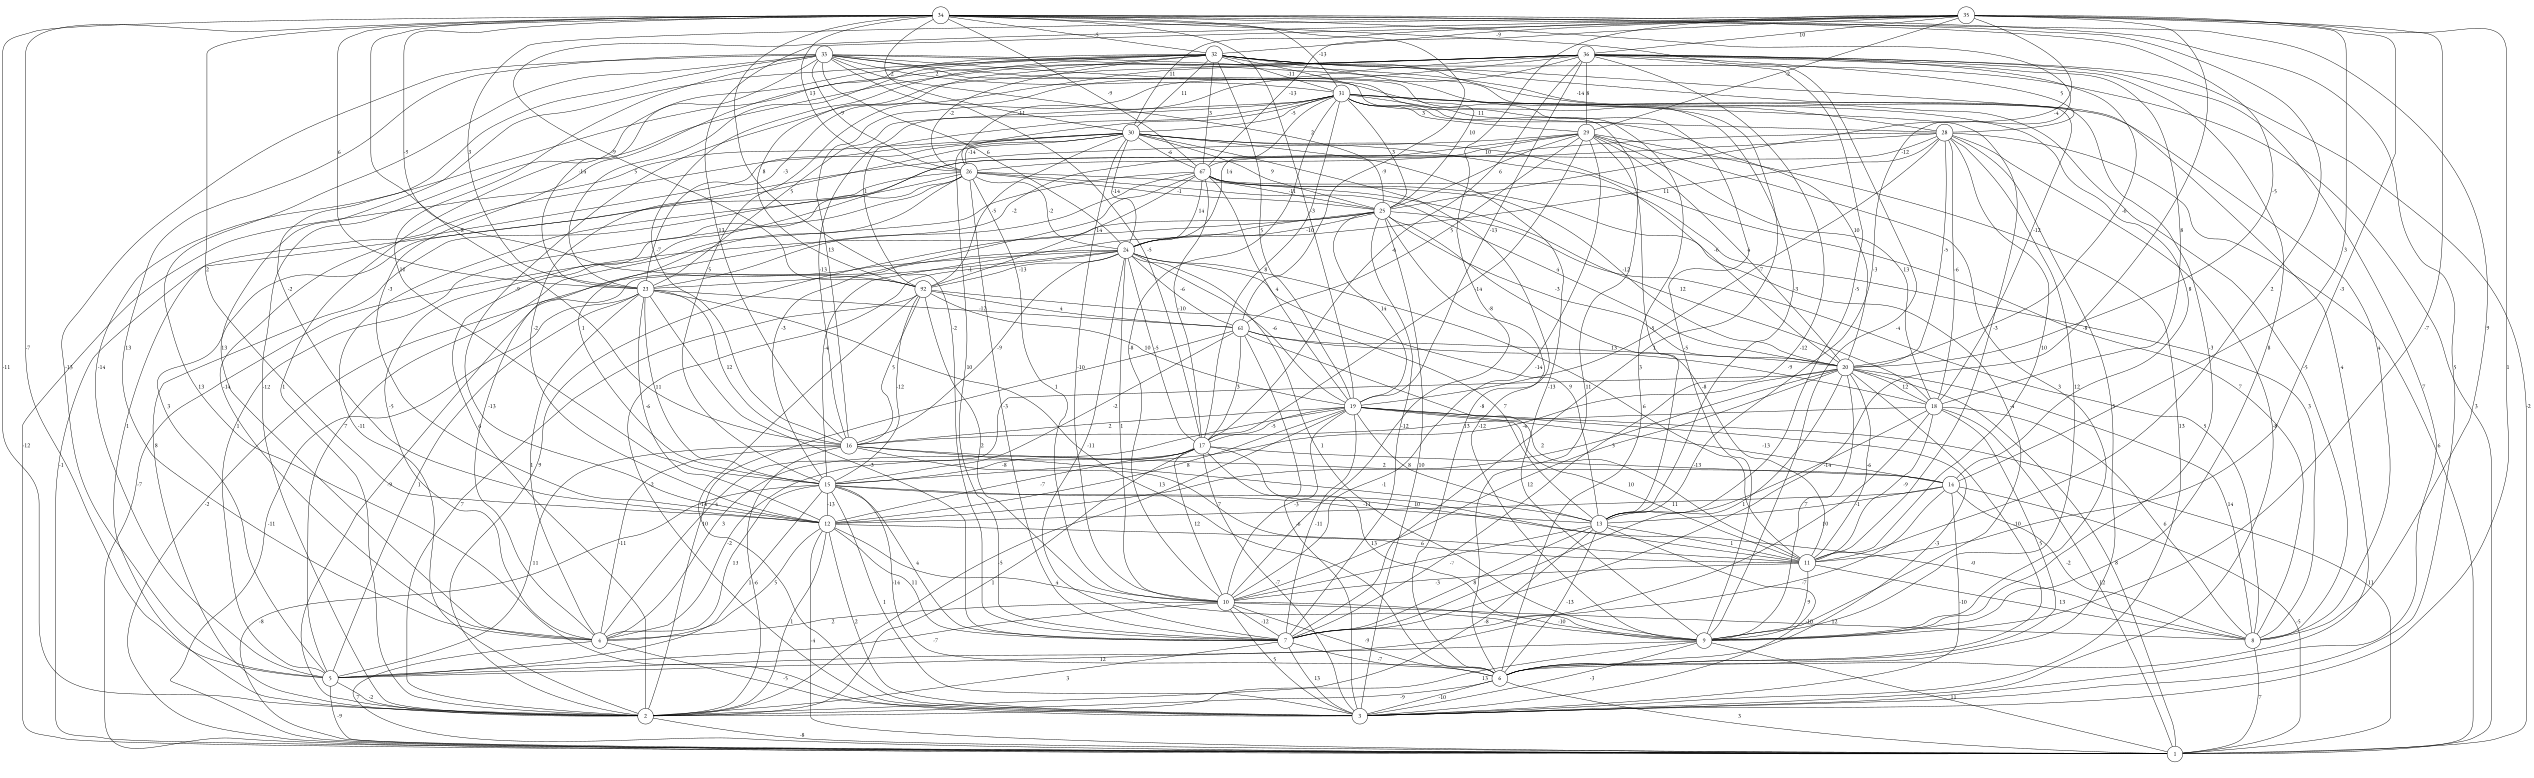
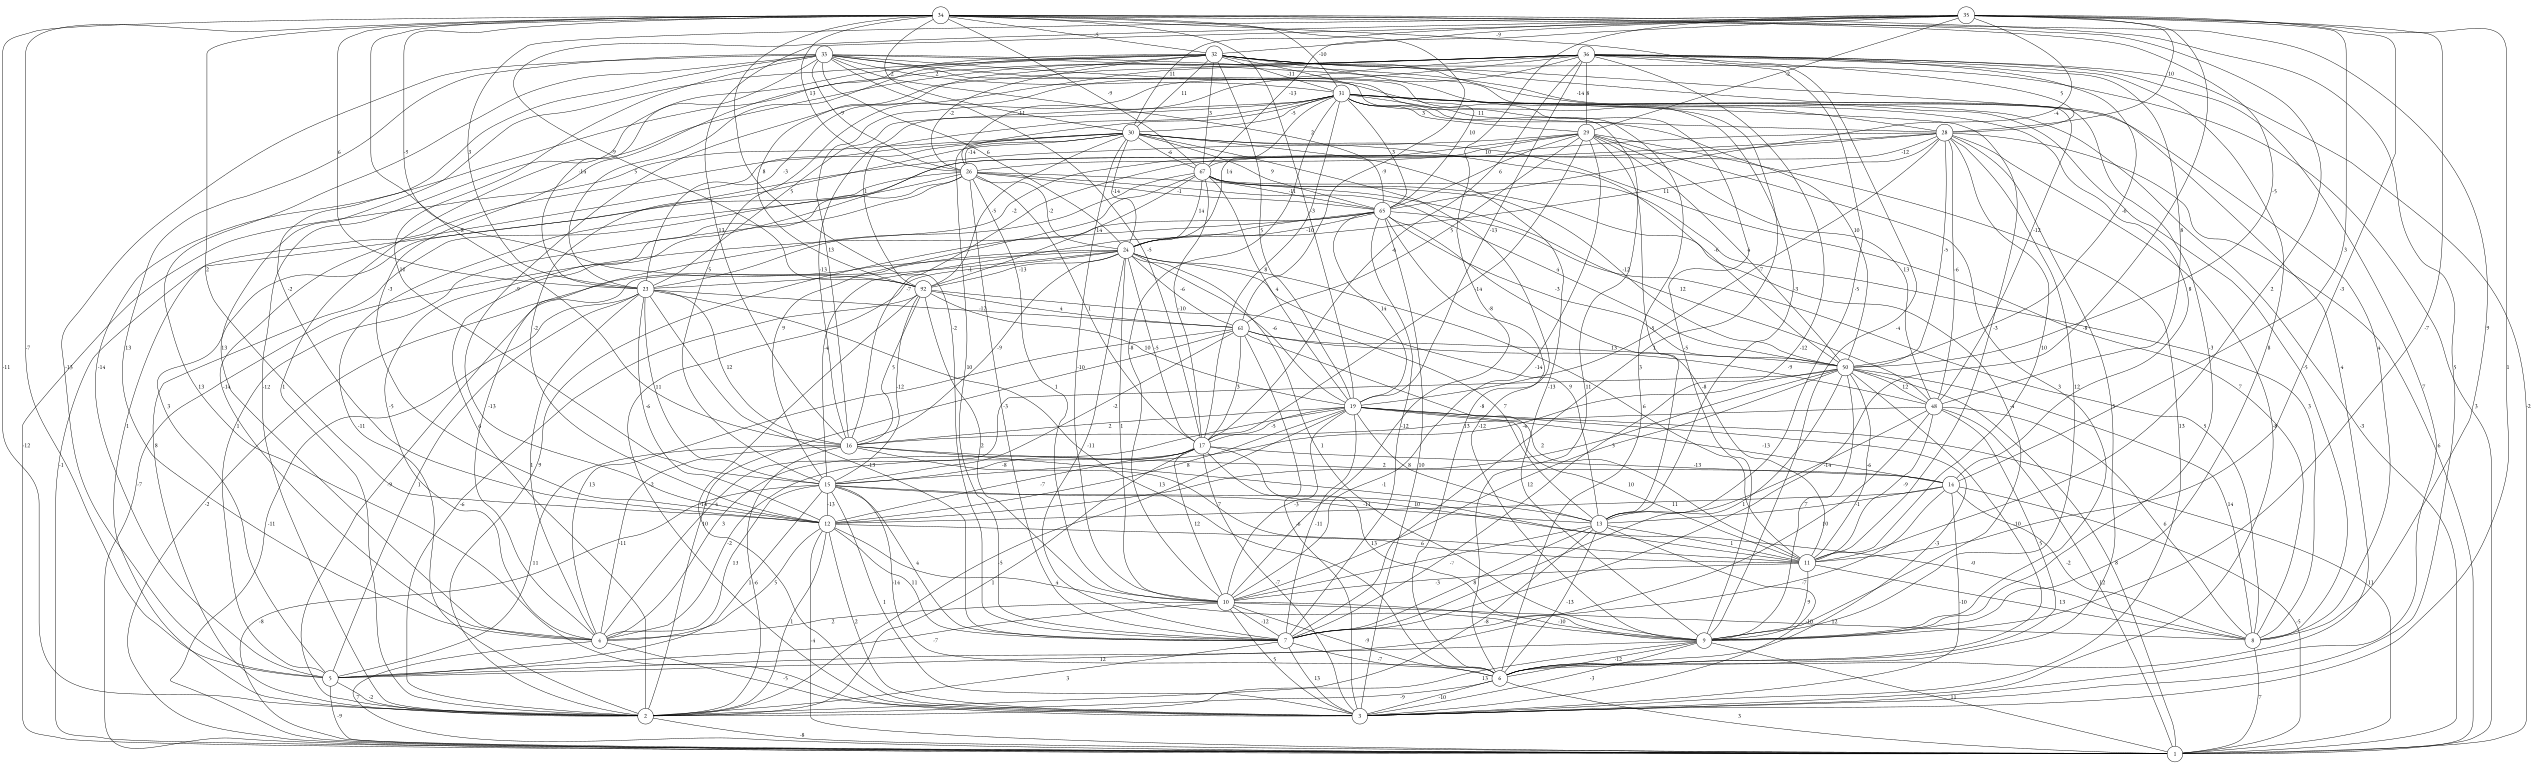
edge "35" -- "36": now "35" -- "28"
edge "34" -- "13": removed, label "-3"
edge "34" -- "31": label "-13" -> "-10"
edge "32" -- "16": now "28" -- "16"
node "25": label "25" -> "65"
edge "31" -- "1": added, label "-3"
edge "67" -- "5": removed, label "7"
edge "26" -- "15": now "26" -- "17"
edge "67" -- "15": label "-3" -> "9"
node "20": label "20" -> "50"
edge "61" -- "4": added, label "13"
node "18": label "18" -> "48"
edge "23" -- "7": label "-3" -> "-13"
edge "92" -- "2": label "7" -> "-6"
edge "9" -- "6": added, label "-12"
